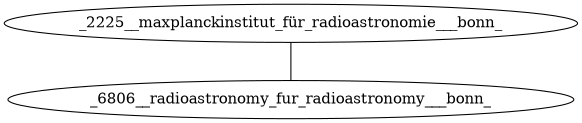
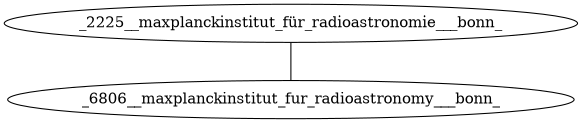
node "_6806__radioastronomy_fur_radioastronomy___bonn_": label "_6806__radioastronomy_fur_radioastronomy___bonn_" -> "_6806__maxplanckinstitut_fur_radioastronomy___bonn_"
